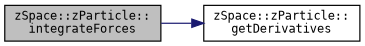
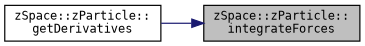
edge "zSpace::zParticle:: integrateForces" -> "zSpace::zParticle:: getDerivatives": reversed
